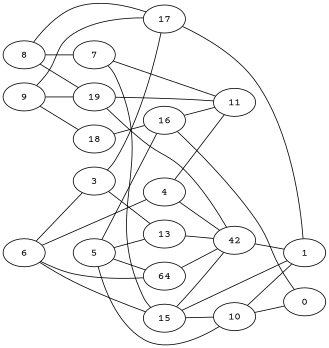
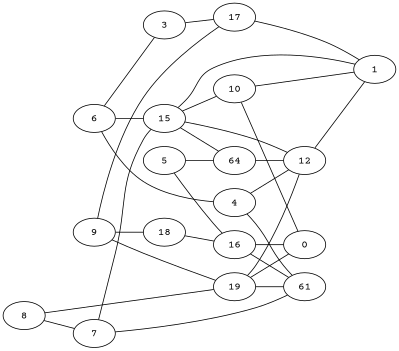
edge "17" -- "8": removed
node "11": label "11" -> "61"
node "13": removed
node "42": label "42" -> "12"
edge "0" -- "19": added
edge "6" -- "64": now "15" -- "64"
edge "5" -- "10": removed
